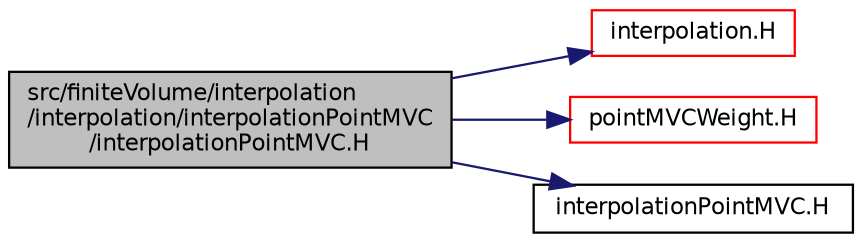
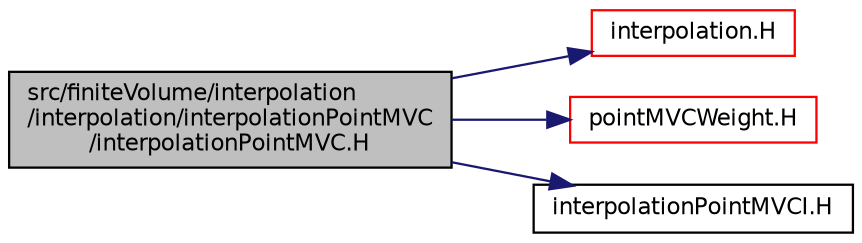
node "interpolationPointMVC.H": label "interpolationPointMVC.H" -> "interpolationPointMVCI.H"
